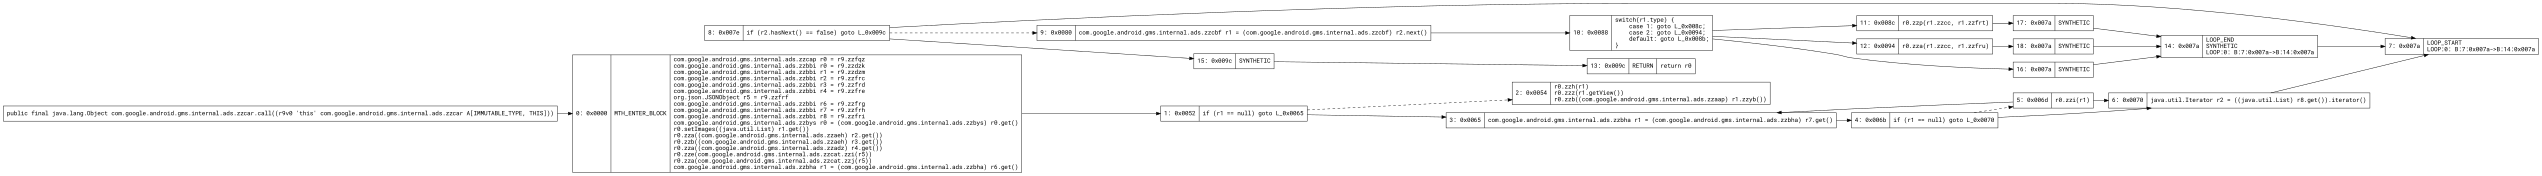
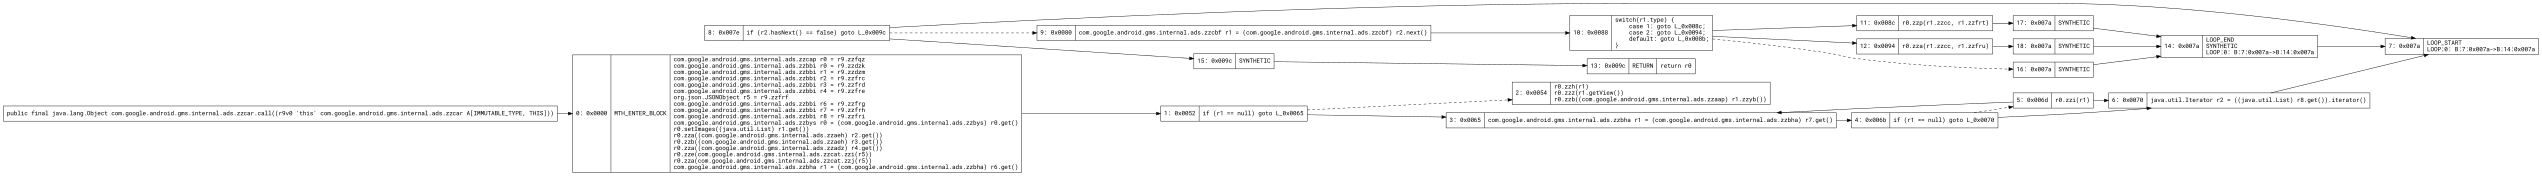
edge "10: 0x0088" -> "16: 0x007a": style solid -> dashed
